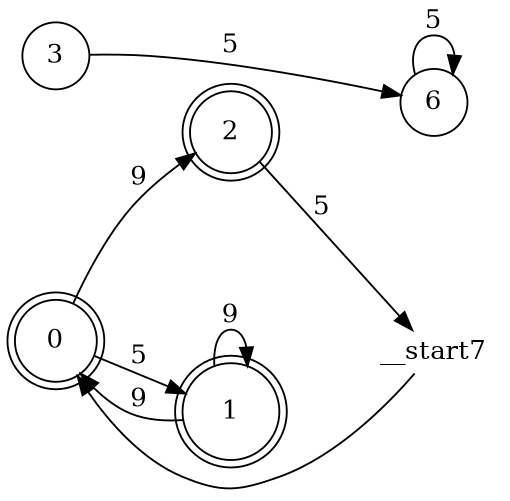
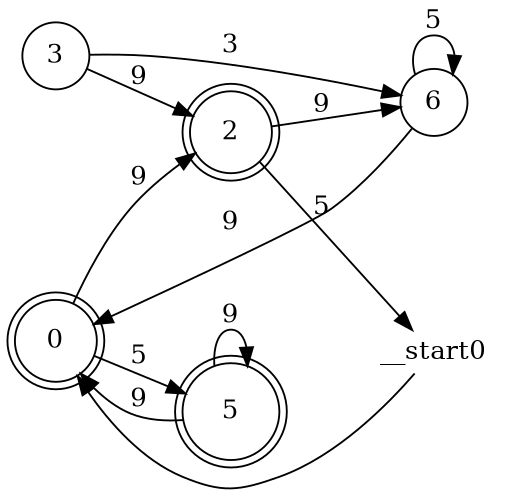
edge "3" -> "6": label "5" -> "3"
edge "3" -> "2": added, label "9"
edge "2" -> "6": added, label "9"
edge "6" -> "0": added, label "9"
node "__start7": label "__start7" -> "__start0"
node "1": label "1" -> "5"
